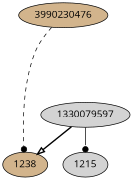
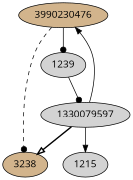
node "1239": added
edge "1330079597" -> "3990230476": added
edge "1330079597" -> "1215": arrowhead dot -> normal
node "1238": label "1238" -> "3238"
